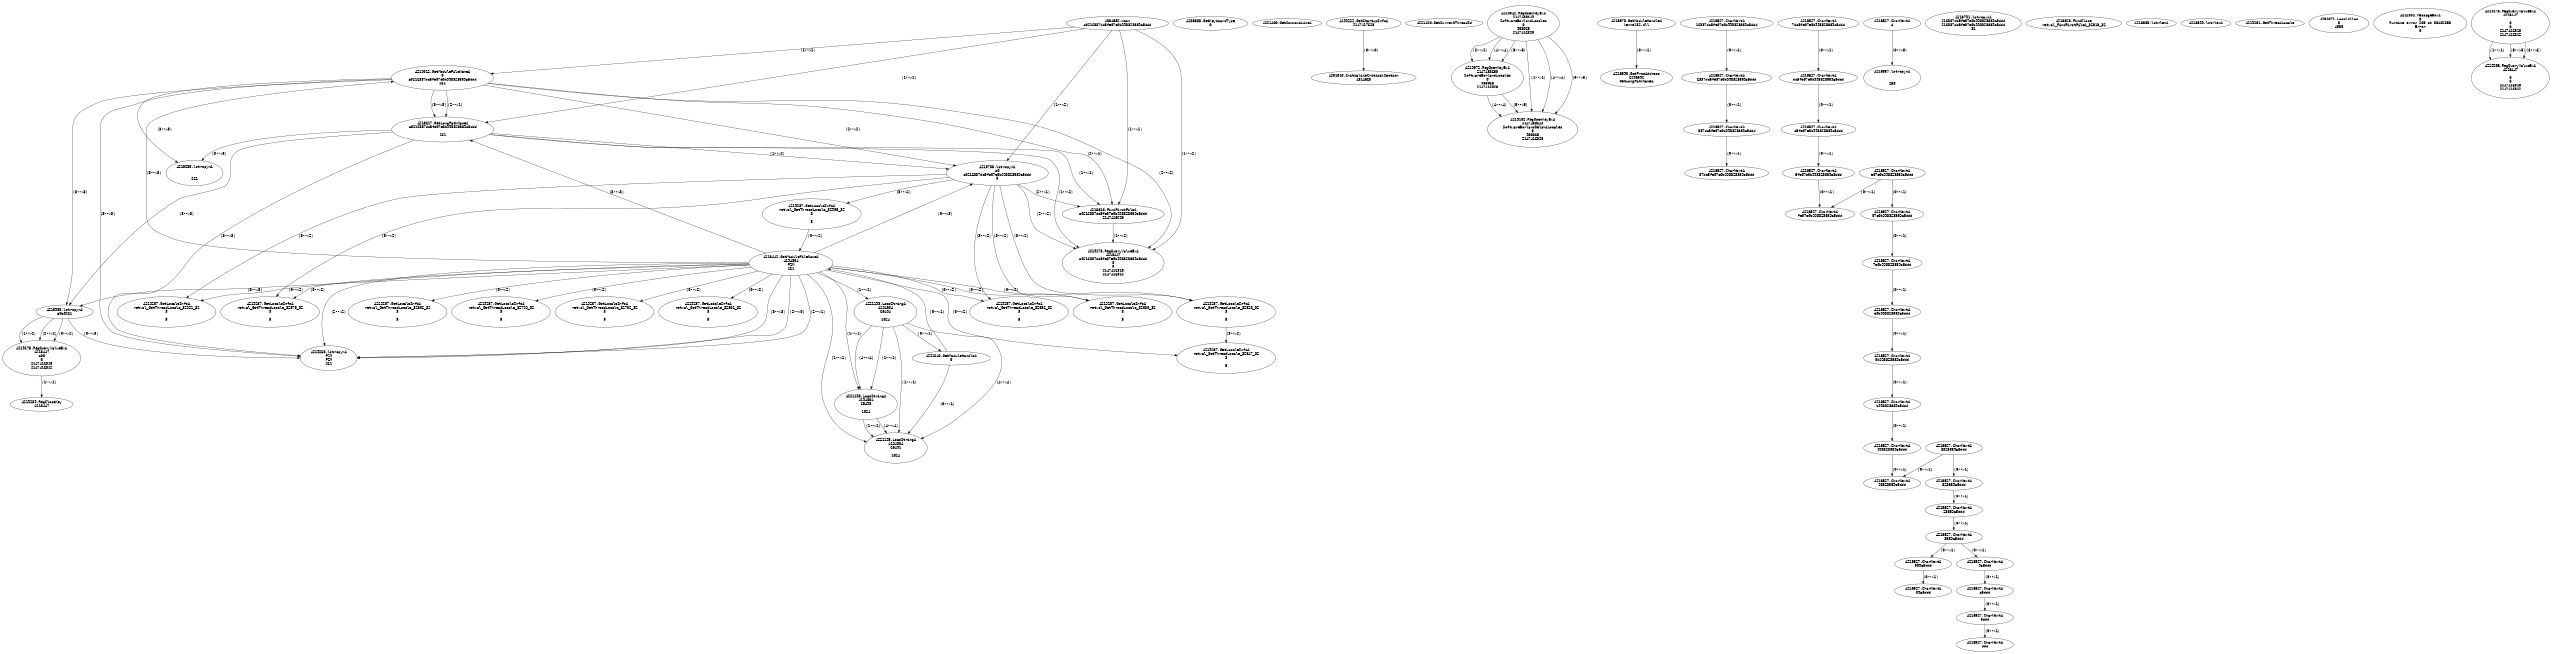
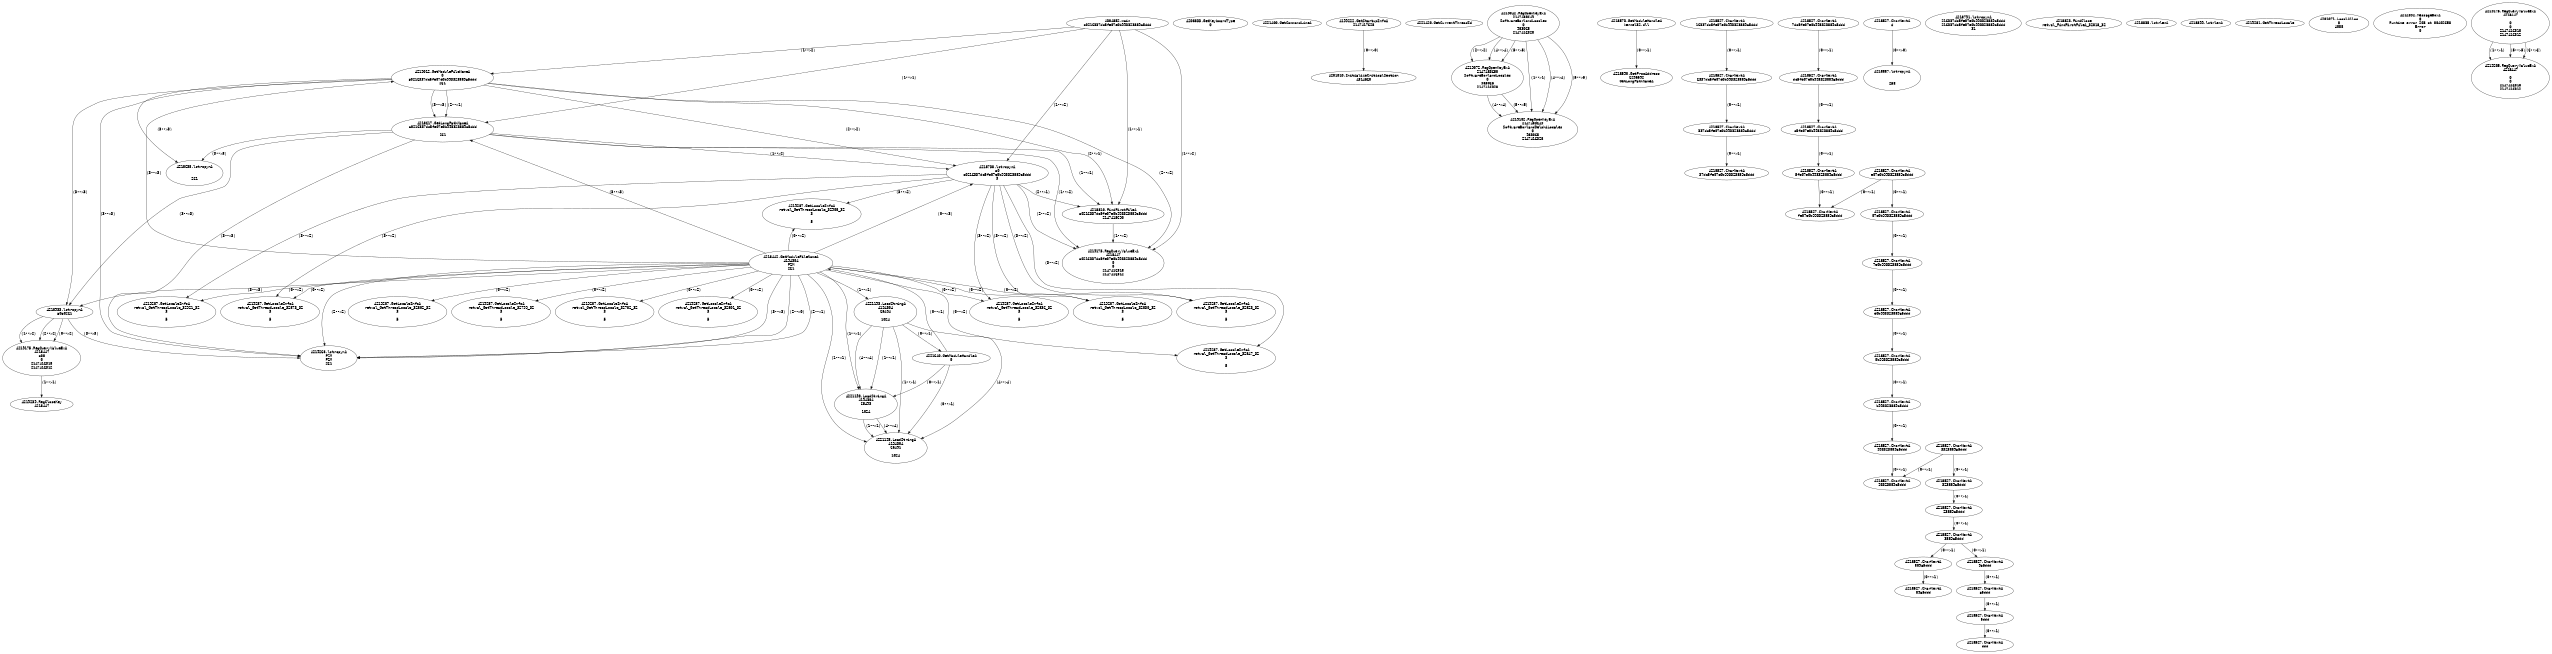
edge "4219287.GetLocaleInfoA retval_GetThreadLocale_32908_32 3 5" -> "4218442.GetModuleFileNameA 4194304 PZM 261": reversed
edge "4219287.GetLocaleInfoA retval_GetThreadLocale_32823_32 3 5" -> "4219287.GetLocaleInfoA retval_GetThreadLocale_32847_32 3 5": now "4218738.lstrcpynA a0 a0216337dc5fe07e0b993323889a5ddd 3" -> "4219287.GetLocaleInfoA retval_GetThreadLocale_32847_32 3 5"
edge "4221640.GetModuleHandleA 0" -> "4221193.LoadStringA 4194304 65493 1024": added, label "(0-->1)"
